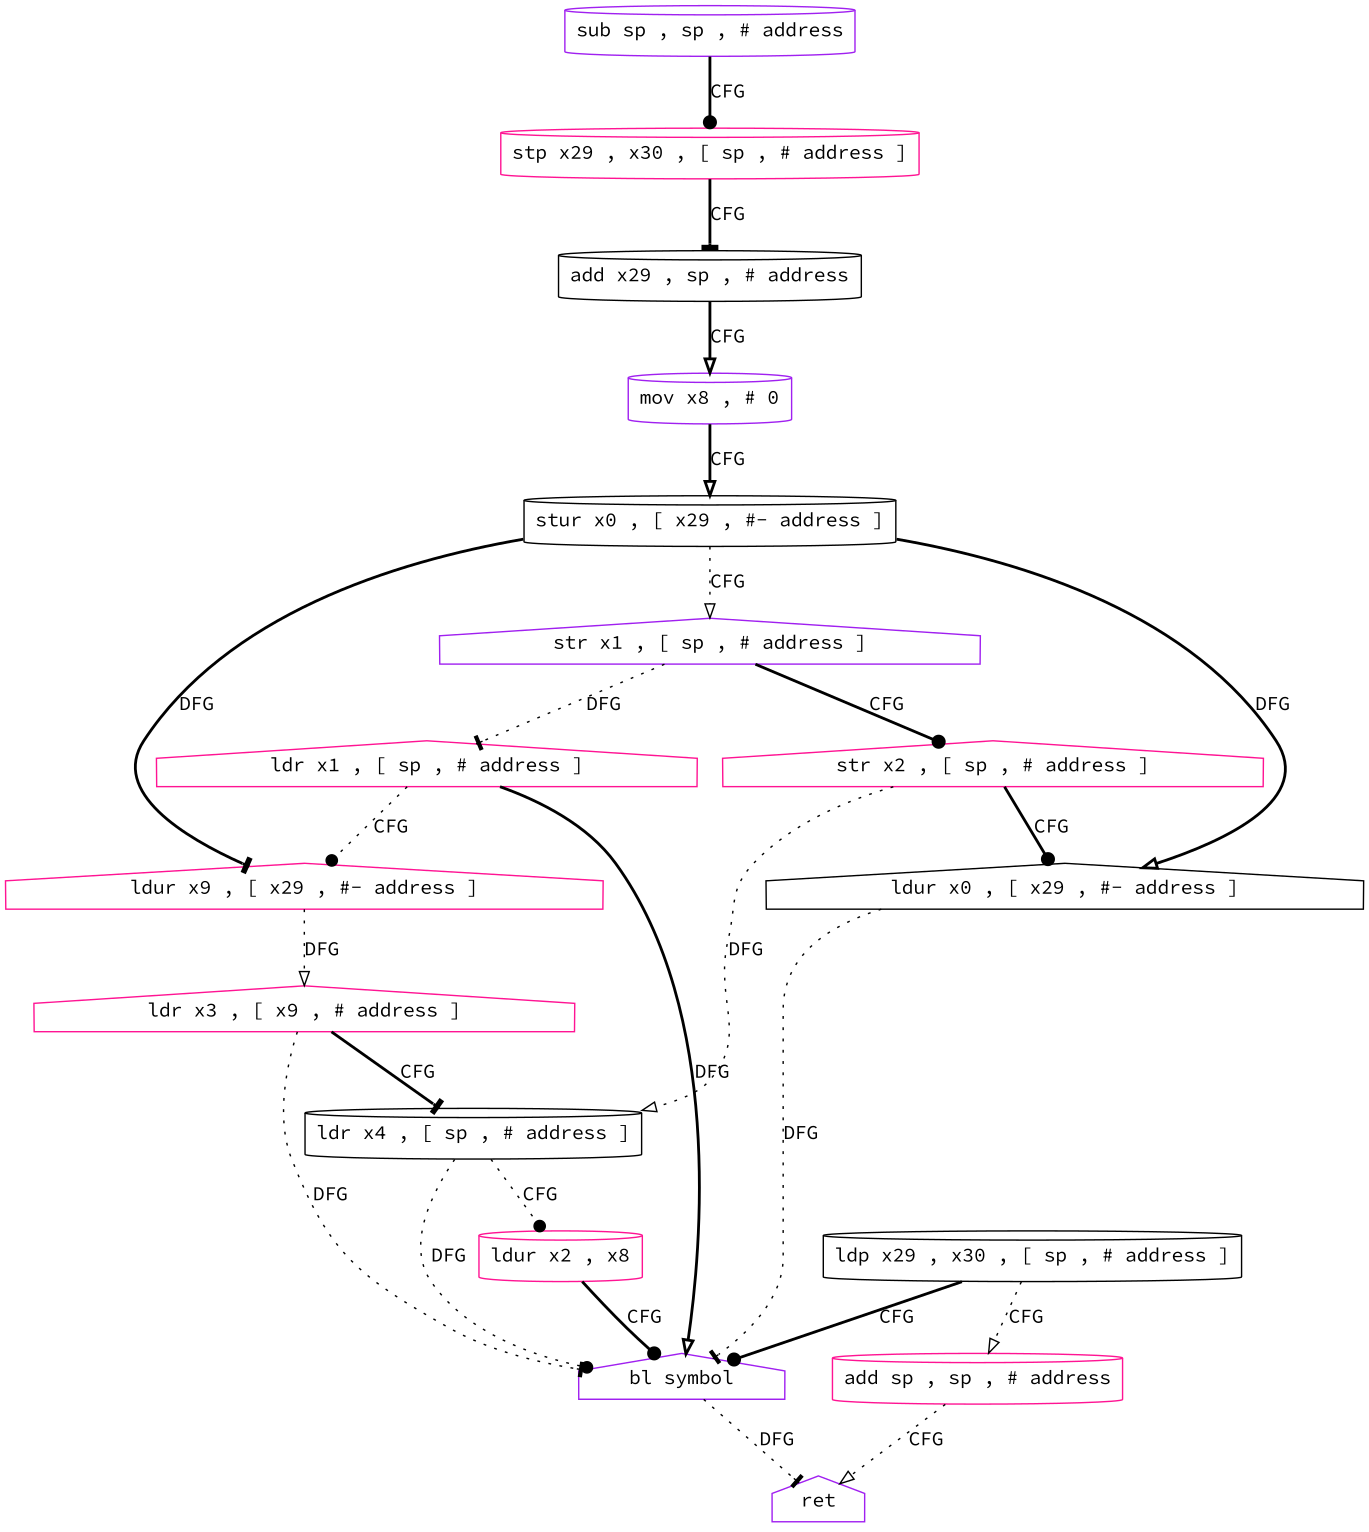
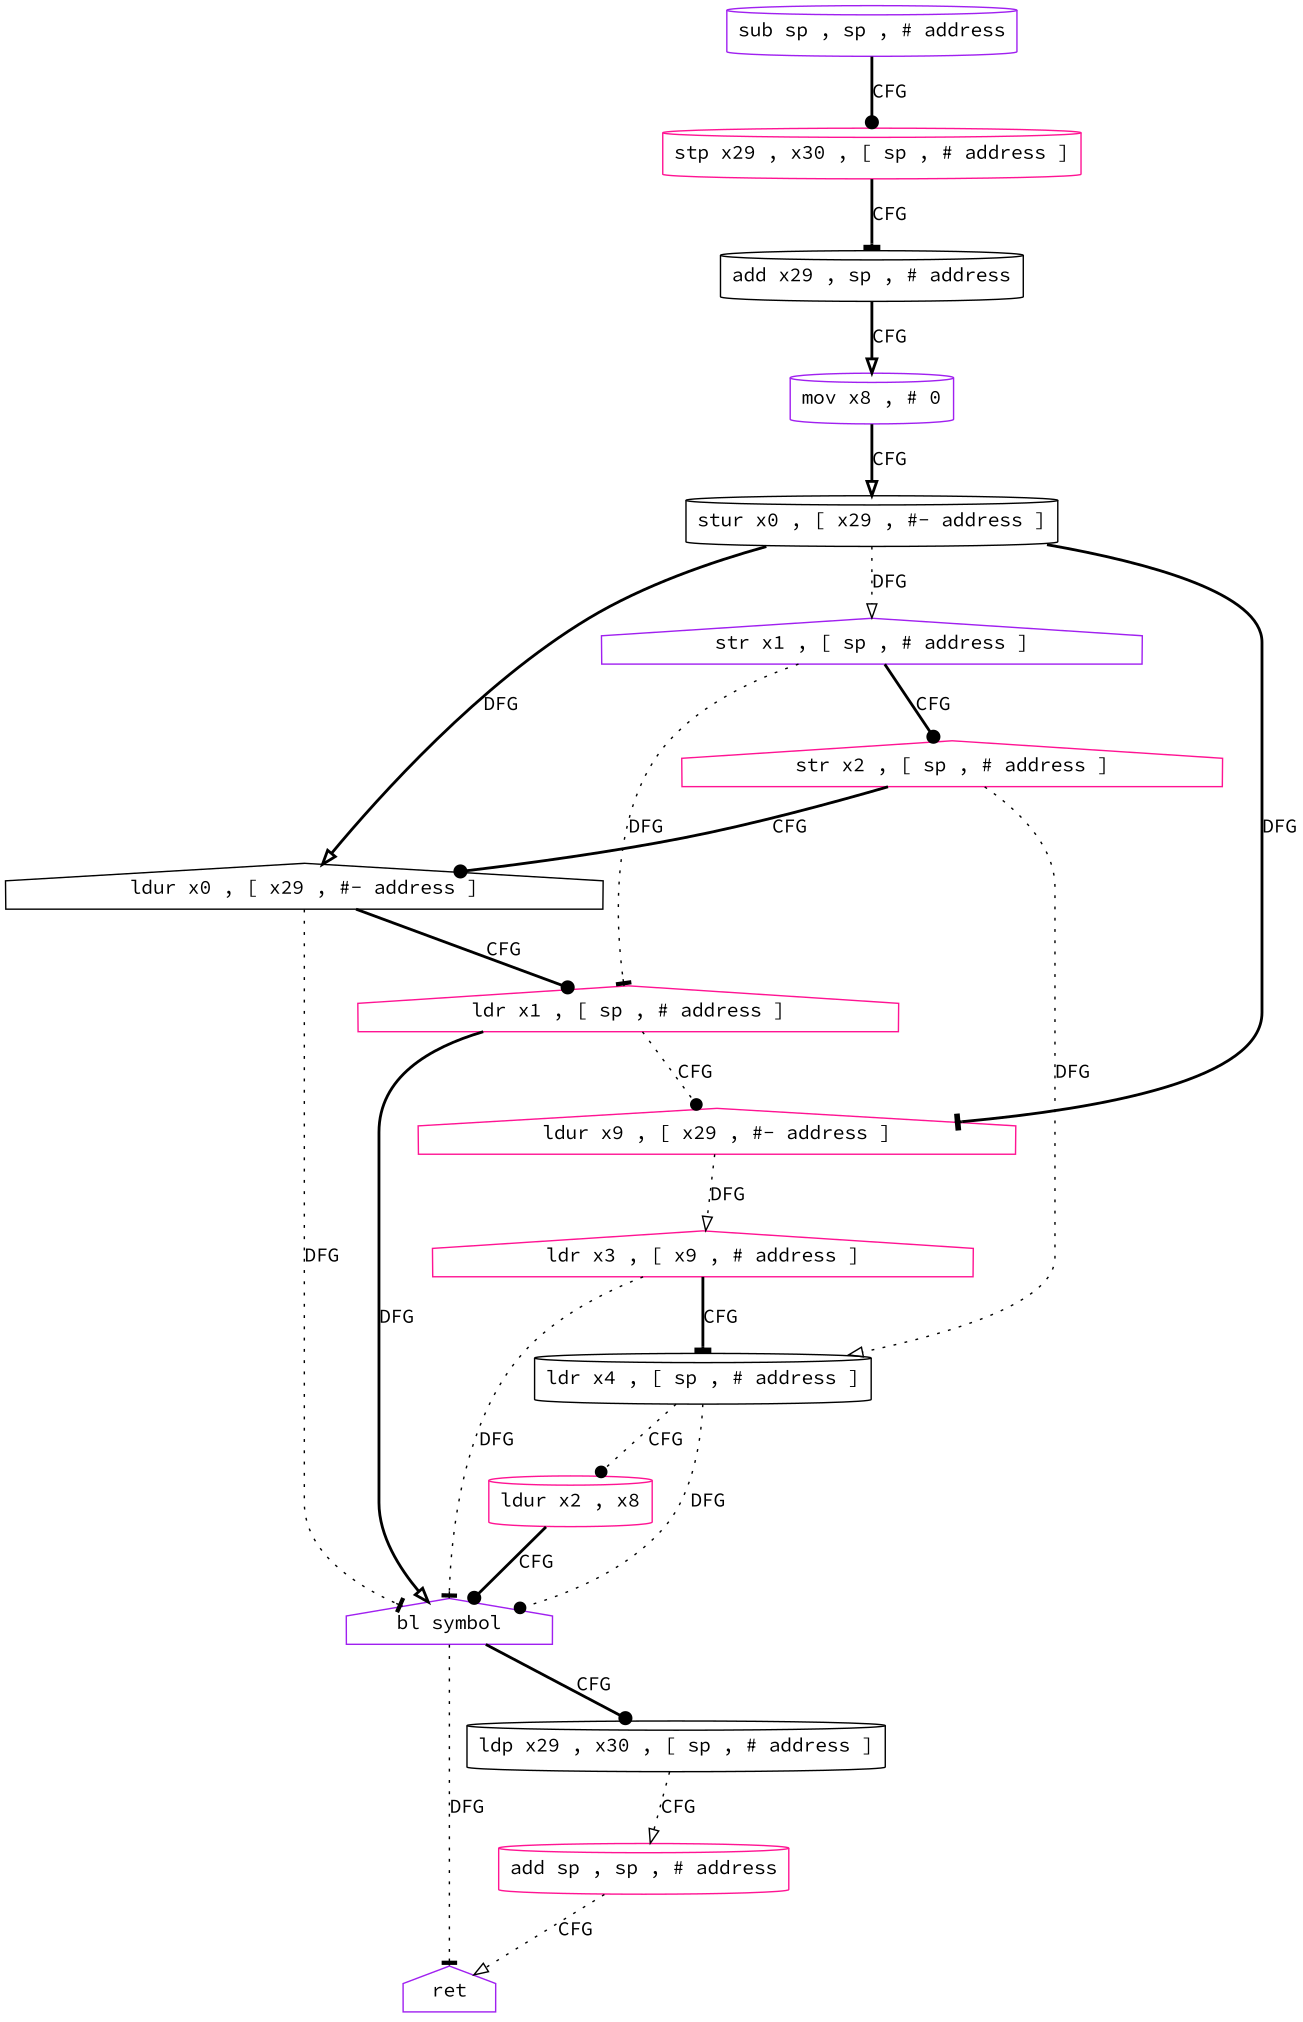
edge "stur x0 , [ x29 , #- address ]" -> "str x1 , [ sp , # address ]": label "CFG" -> "DFG"
edge "ldur x0 , [ x29 , #- address ]" -> "ldr x1 , [ sp , # address ]": added, label "CFG"
edge "ldp x29 , x30 , [ sp , # address ]" -> "bl symbol": reversed
